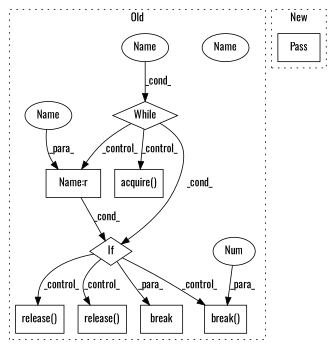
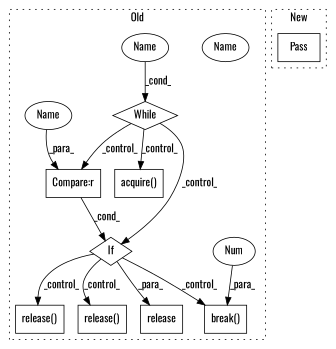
node "Name:r": label "Name:r" -> "Compare:r"
edge "While" -> "If": label "_cond_" -> "_control_"
node "break": label "break" -> "release"
